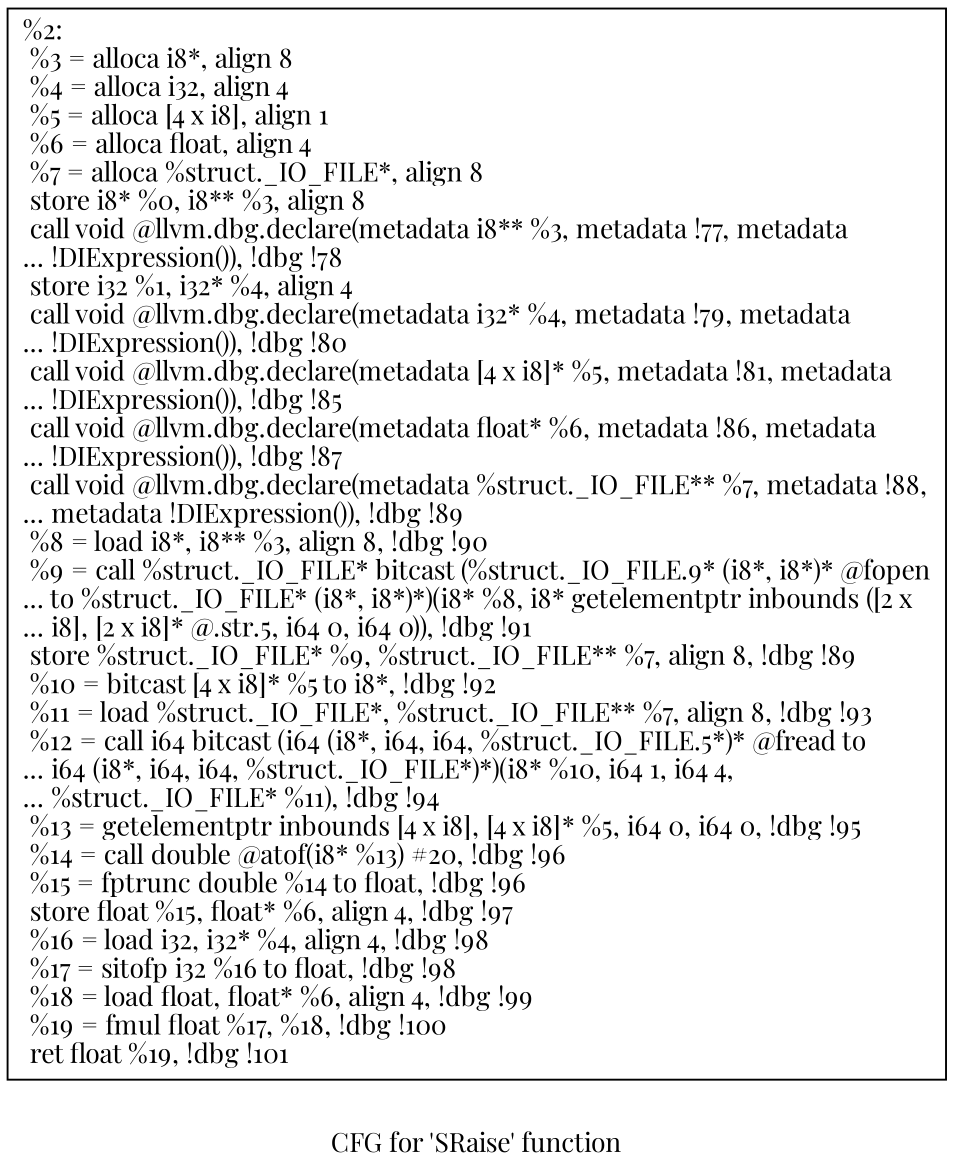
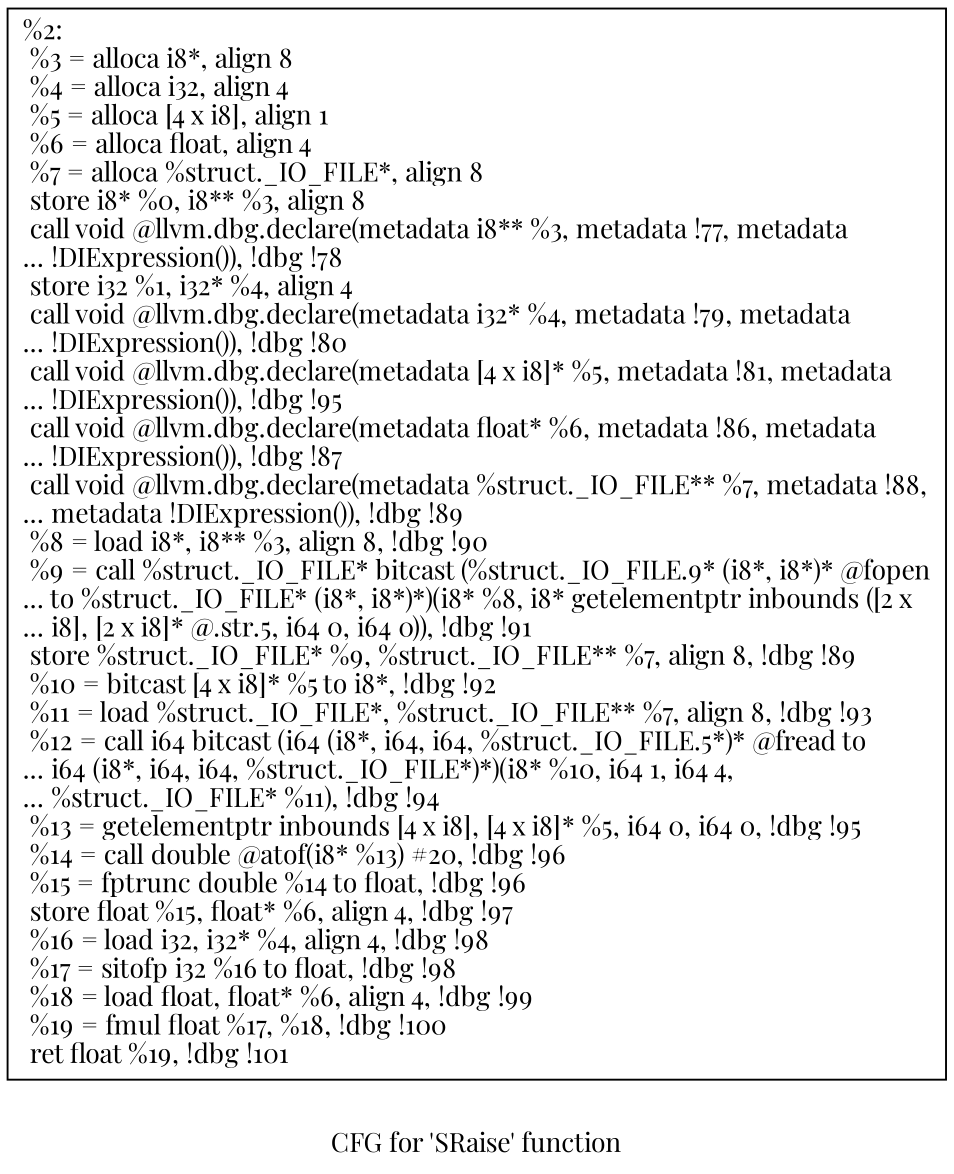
node "%2:": text "... !DIExpression()), !dbg !85" -> "... !DIExpression()), !dbg !95"
